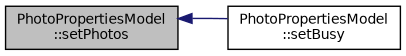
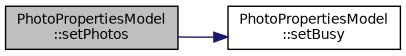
edge "PhotoPropertiesModel ::setBusy" -> "PhotoPropertiesModel ::setPhotos": reversed
